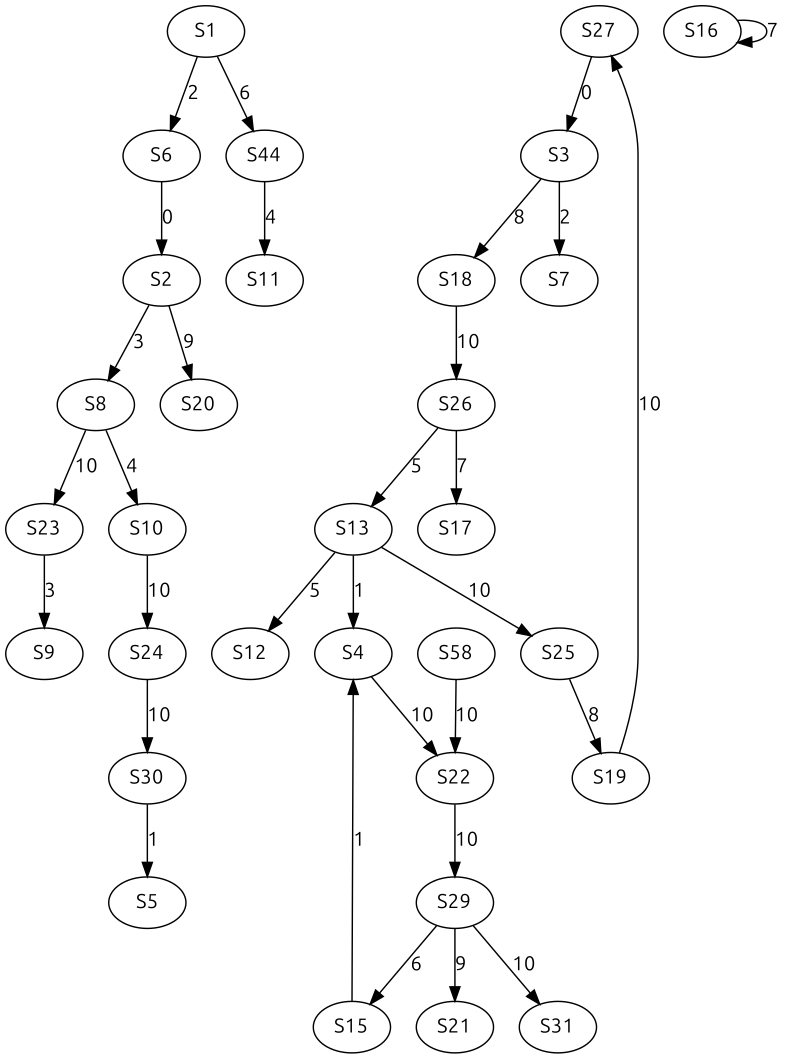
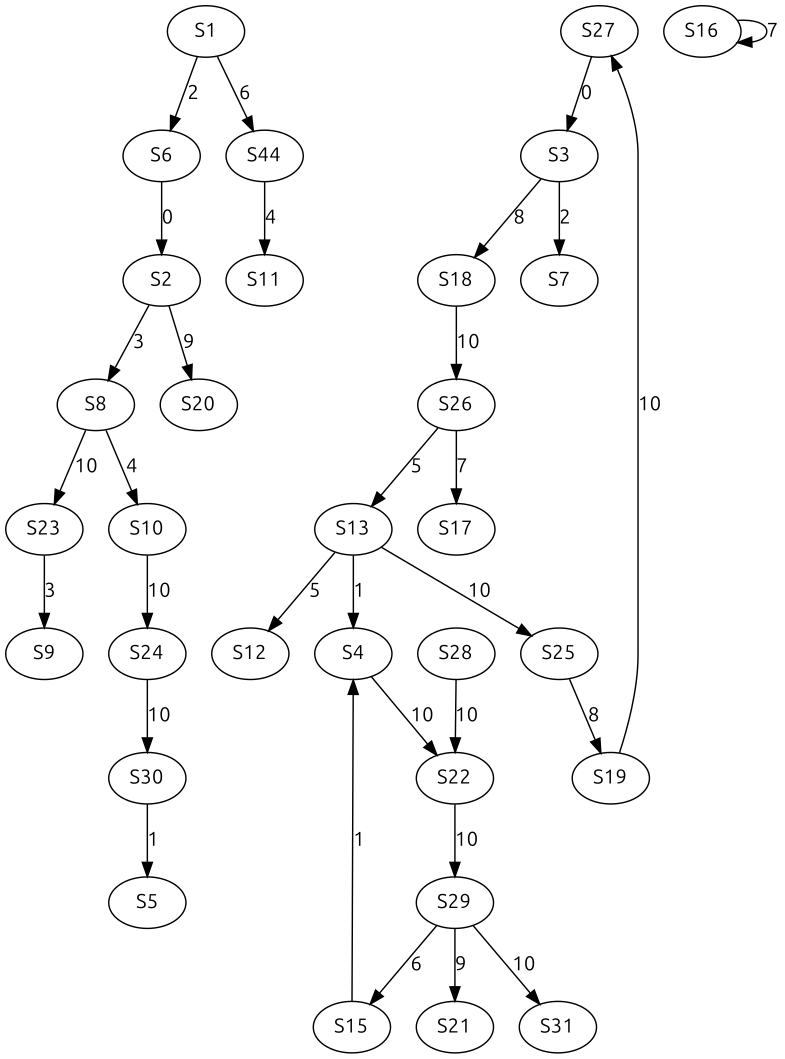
node "S58": label "S58" -> "S28"
